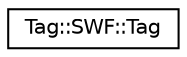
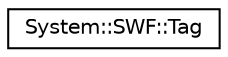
node "Tag::SWF::Tag": label "Tag::SWF::Tag" -> "System::SWF::Tag"
